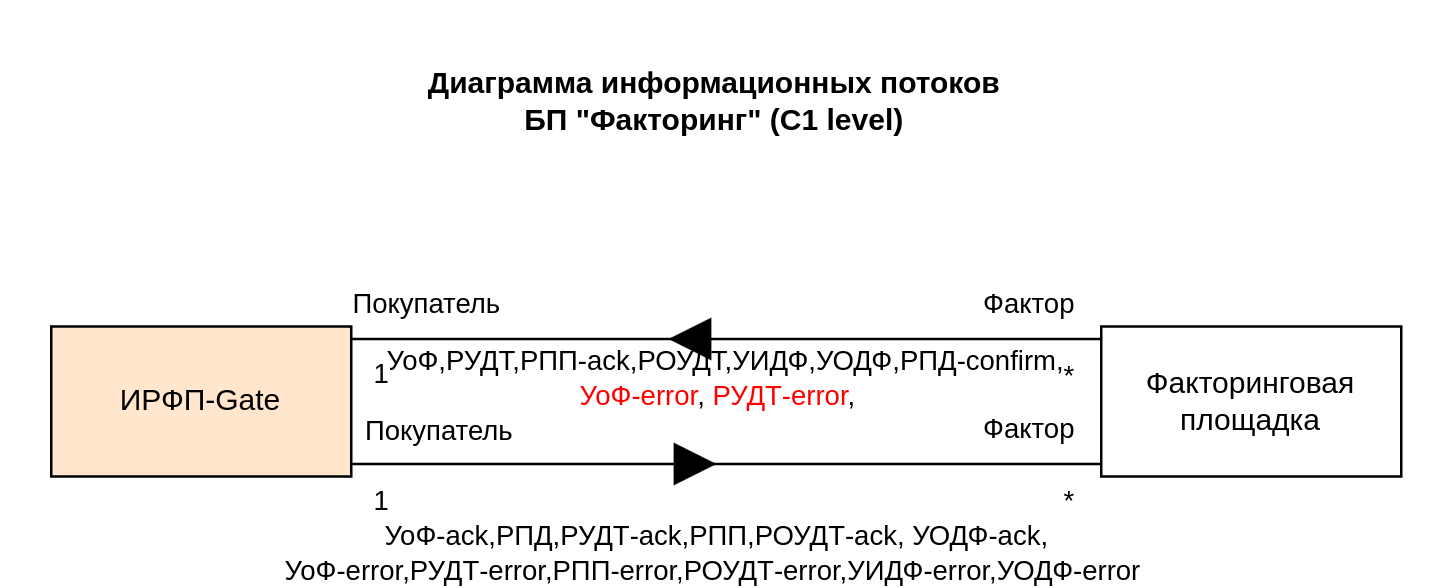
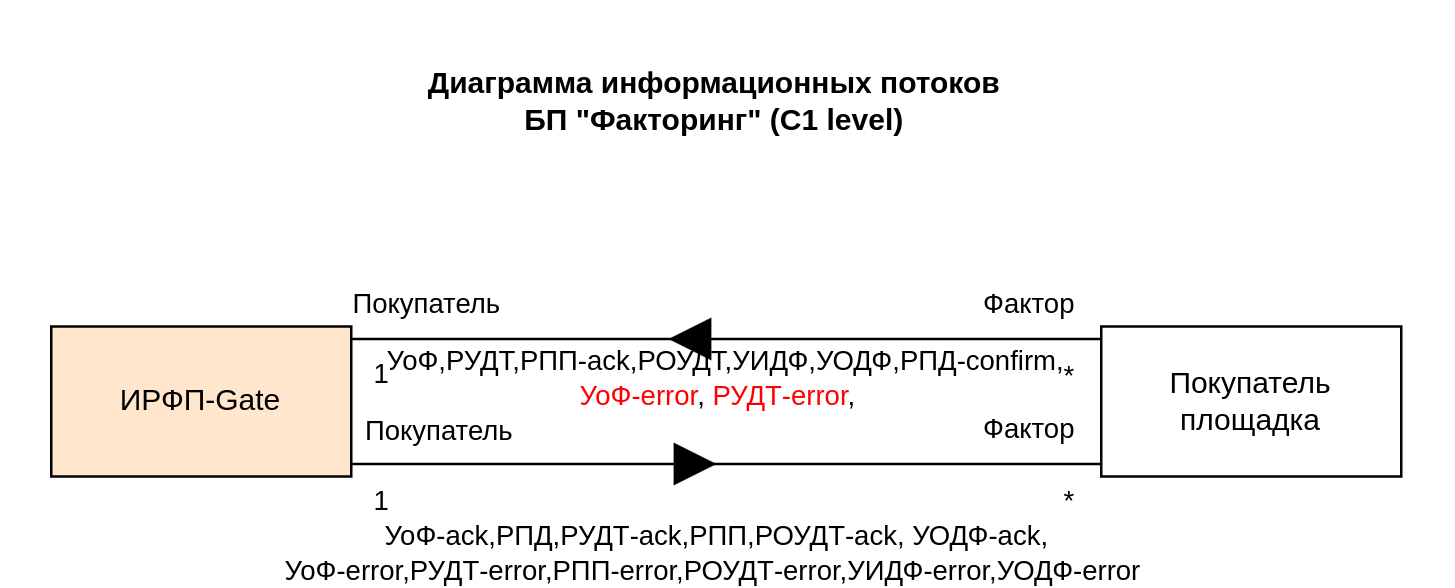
node "Факторинговая площадка": label "Факторинговая площадка" -> "Покупатель площадка"
